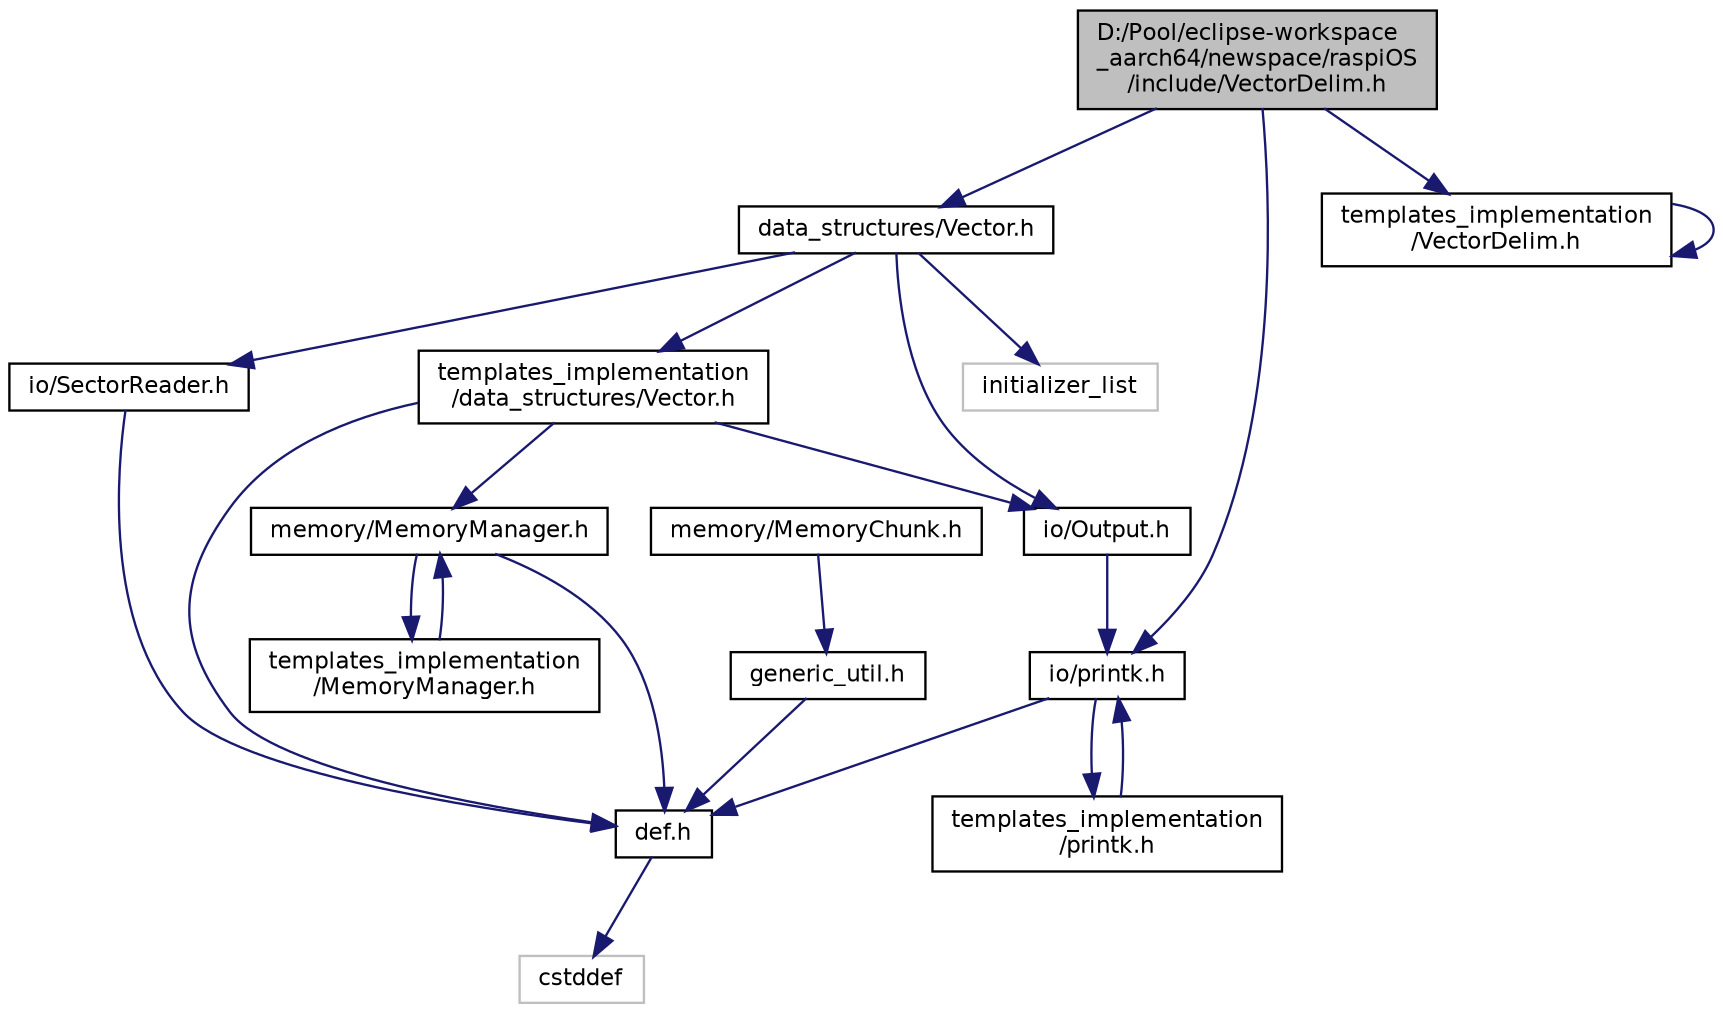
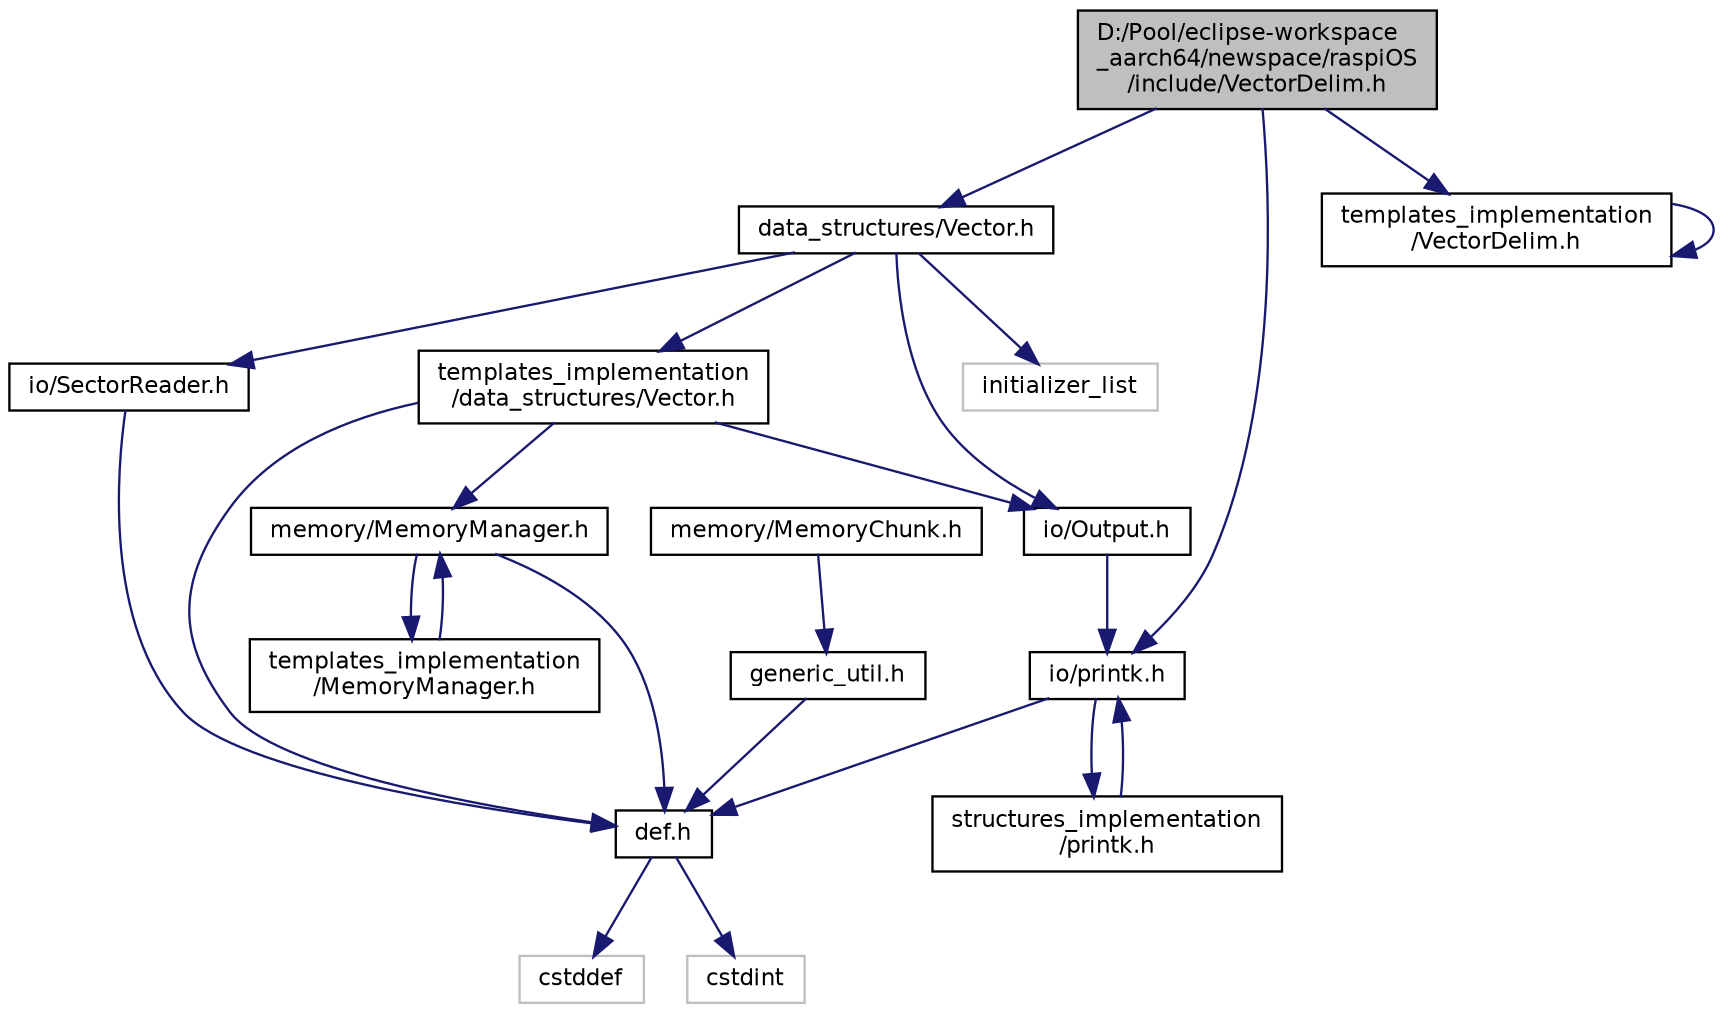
node "templates_implementation /printk.h": label "templates_implementation /printk.h" -> "structures_implementation /printk.h"
node "cstdint": added
